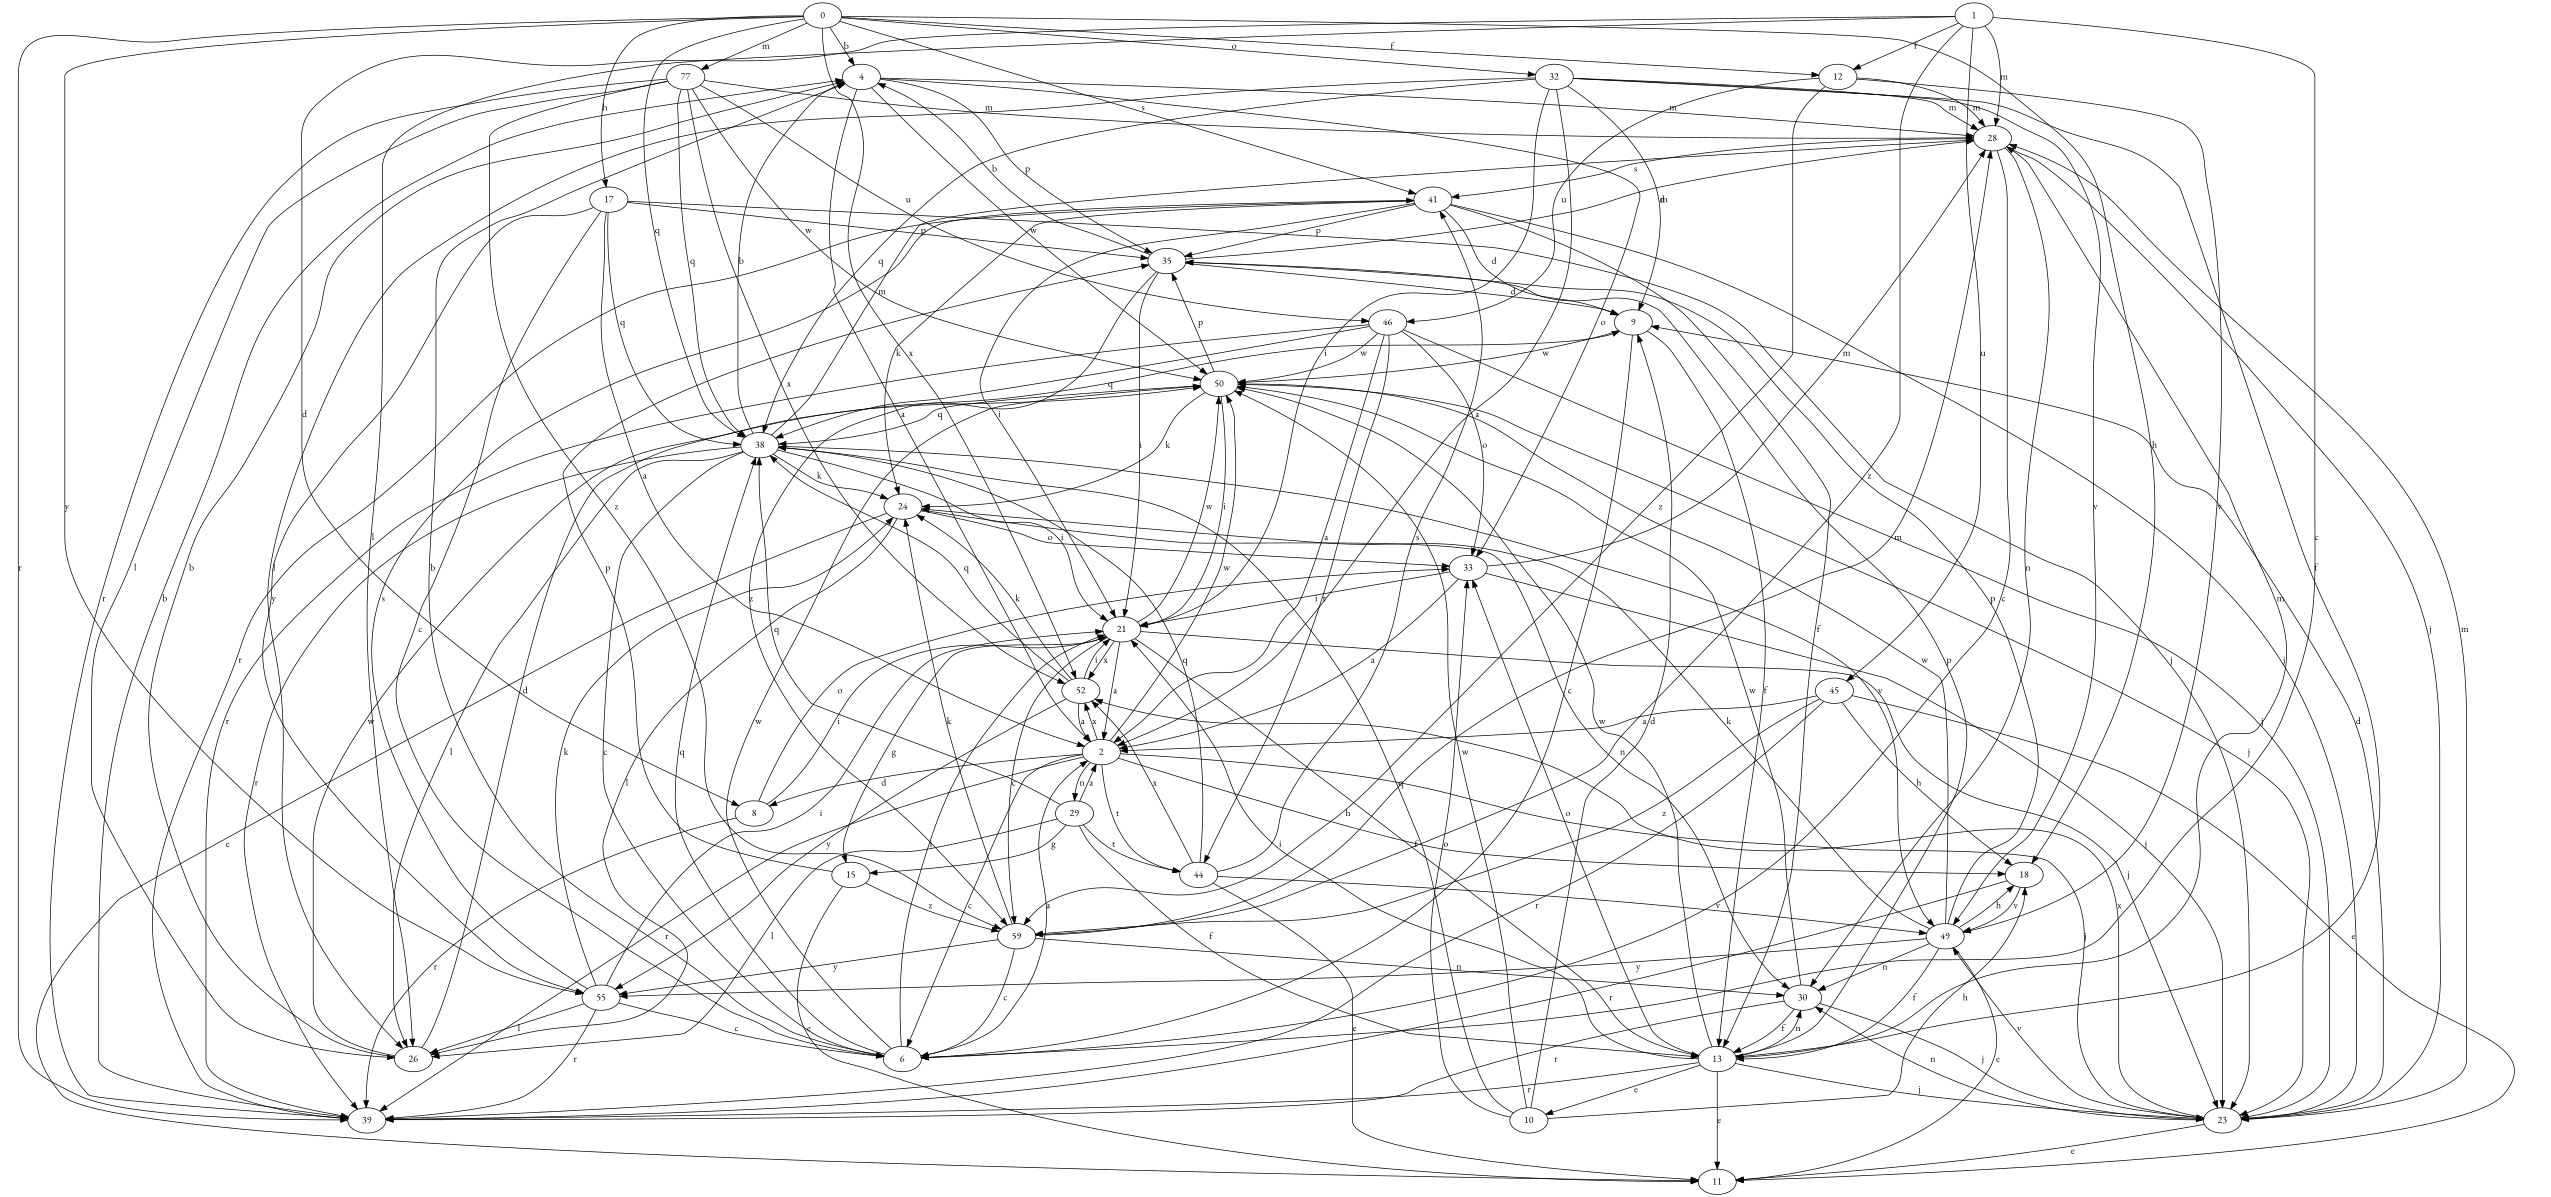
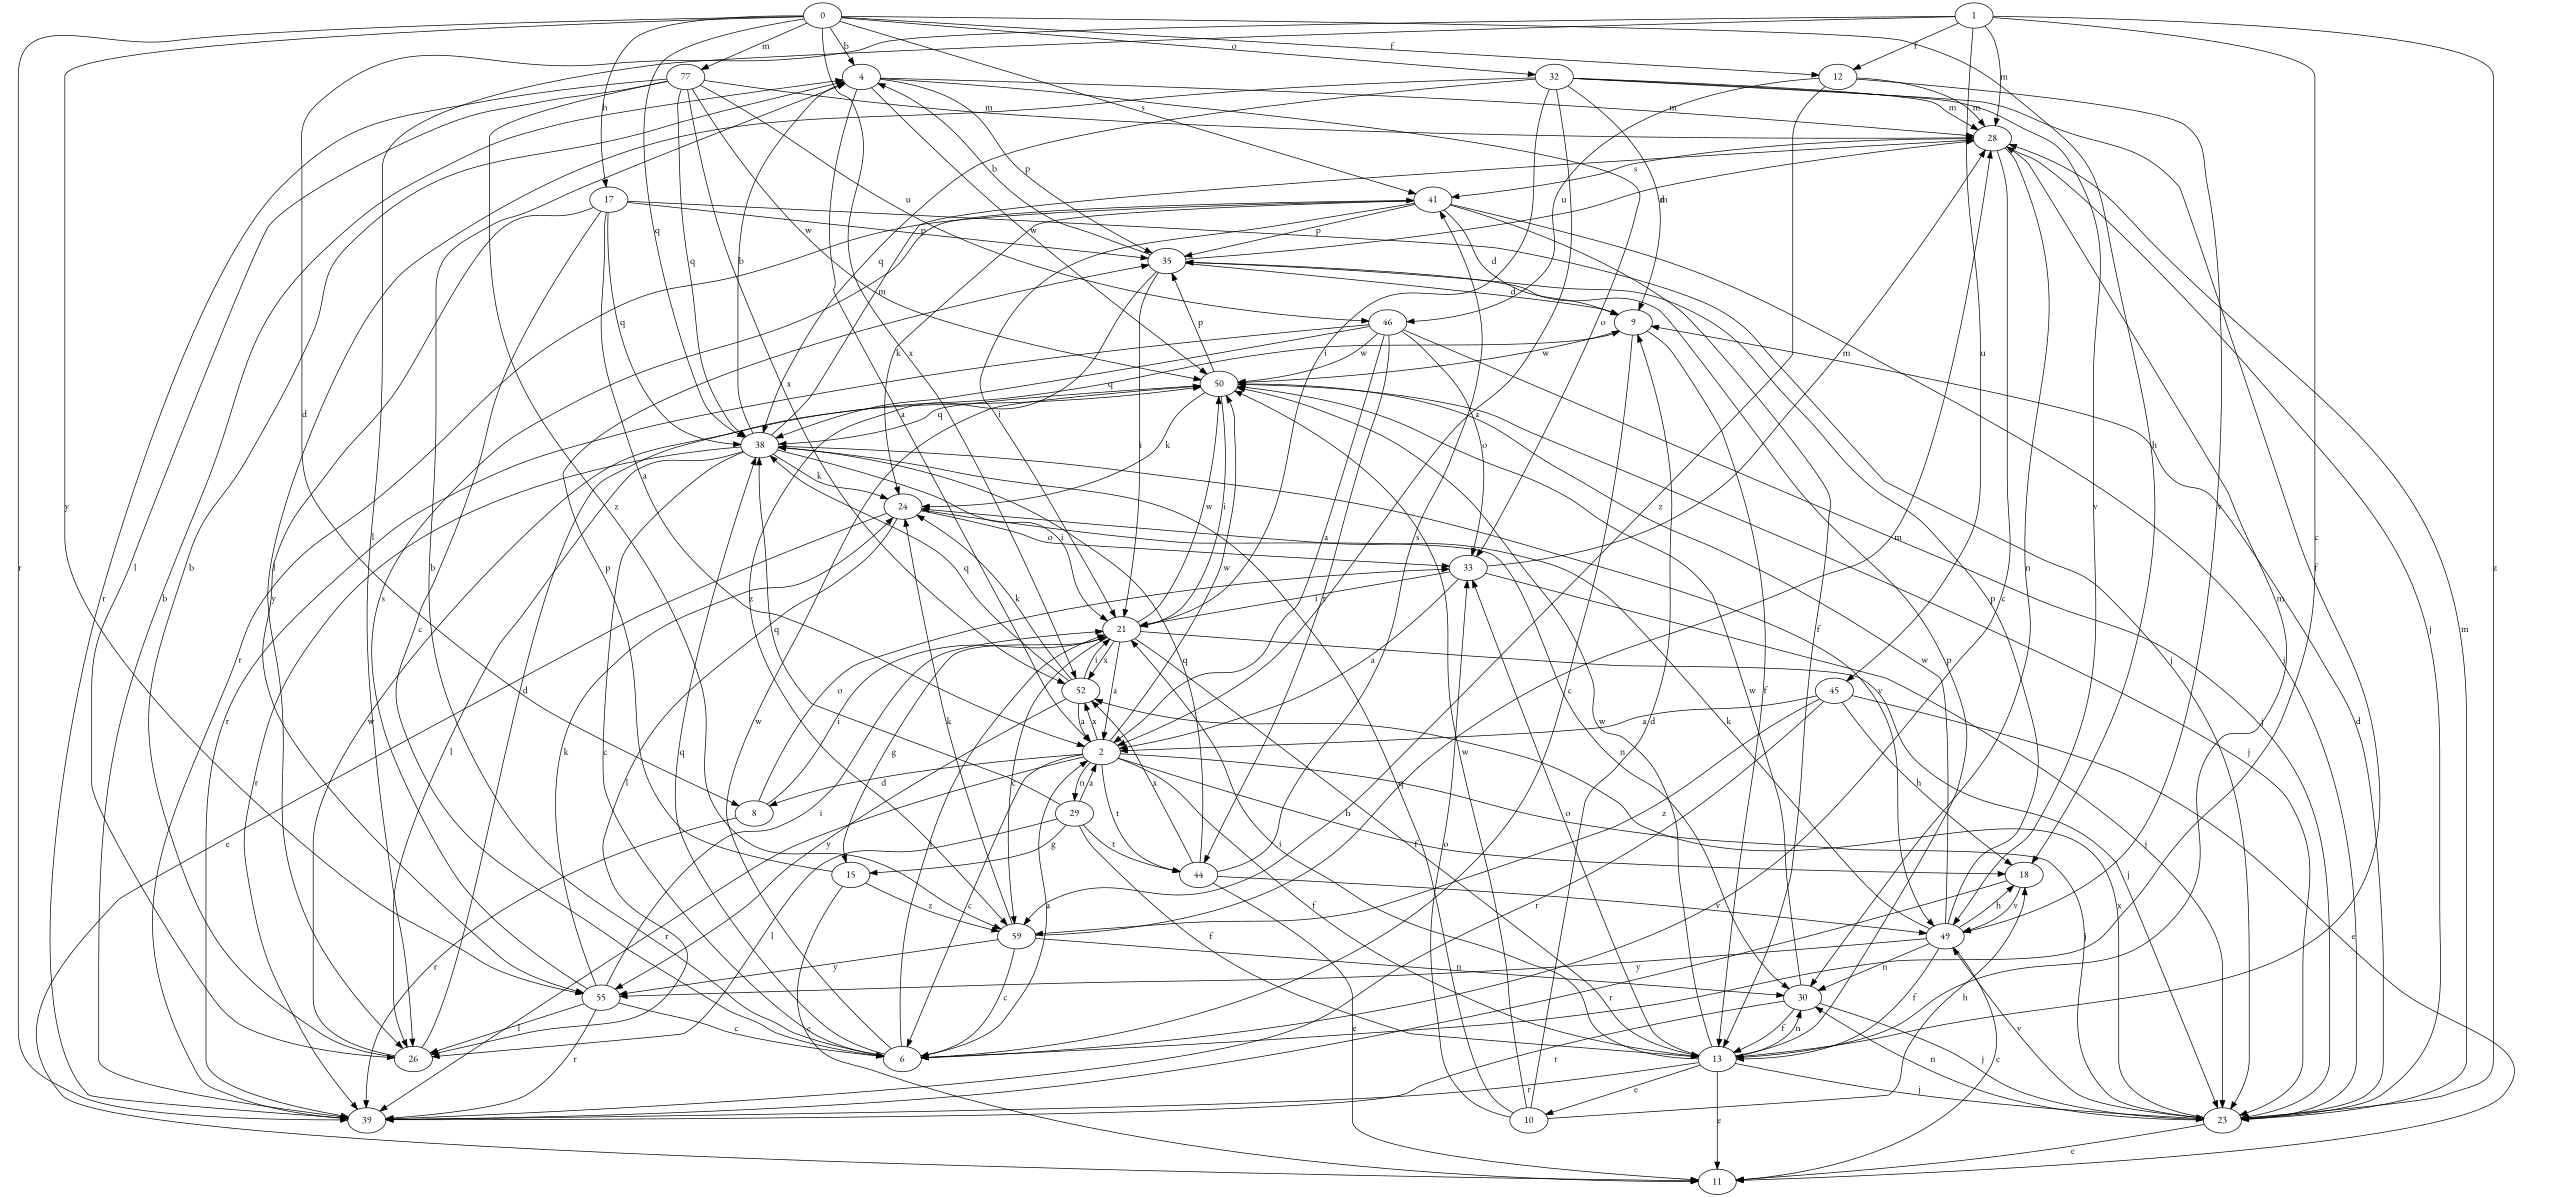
edge "1" -> "59": now "1" -> "23"
edge "2" -> "13": added, label "f"
